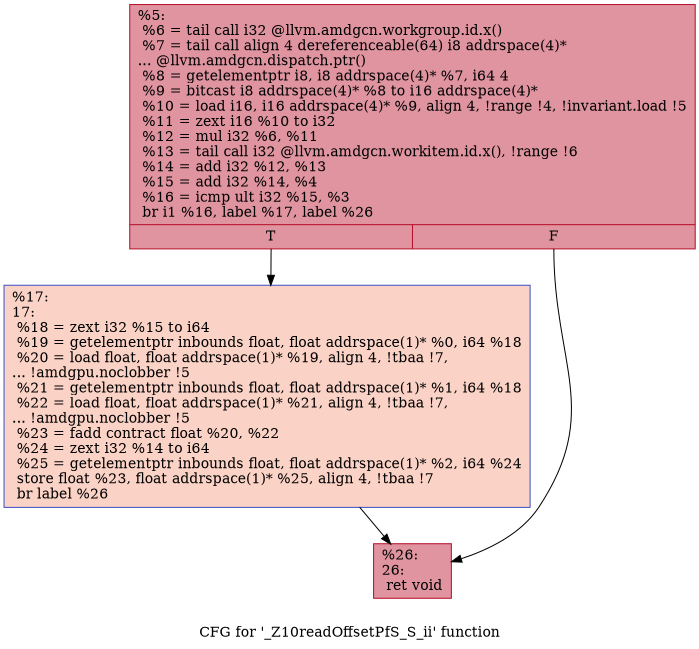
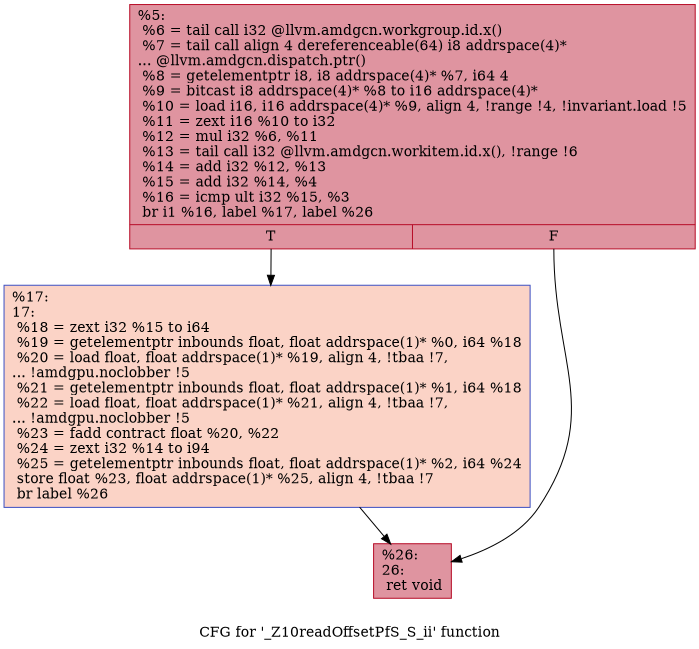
node "%17:": text "%24 = zext i32 %14 to i64" -> "%24 = zext i32 %14 to i94"
